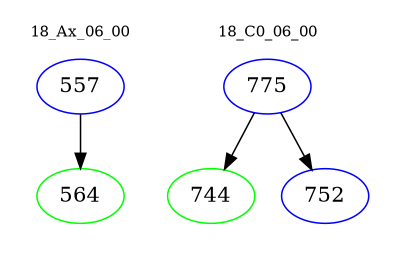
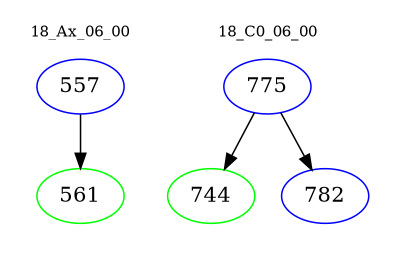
node "564": label "564" -> "561"
node "752": label "752" -> "782"
